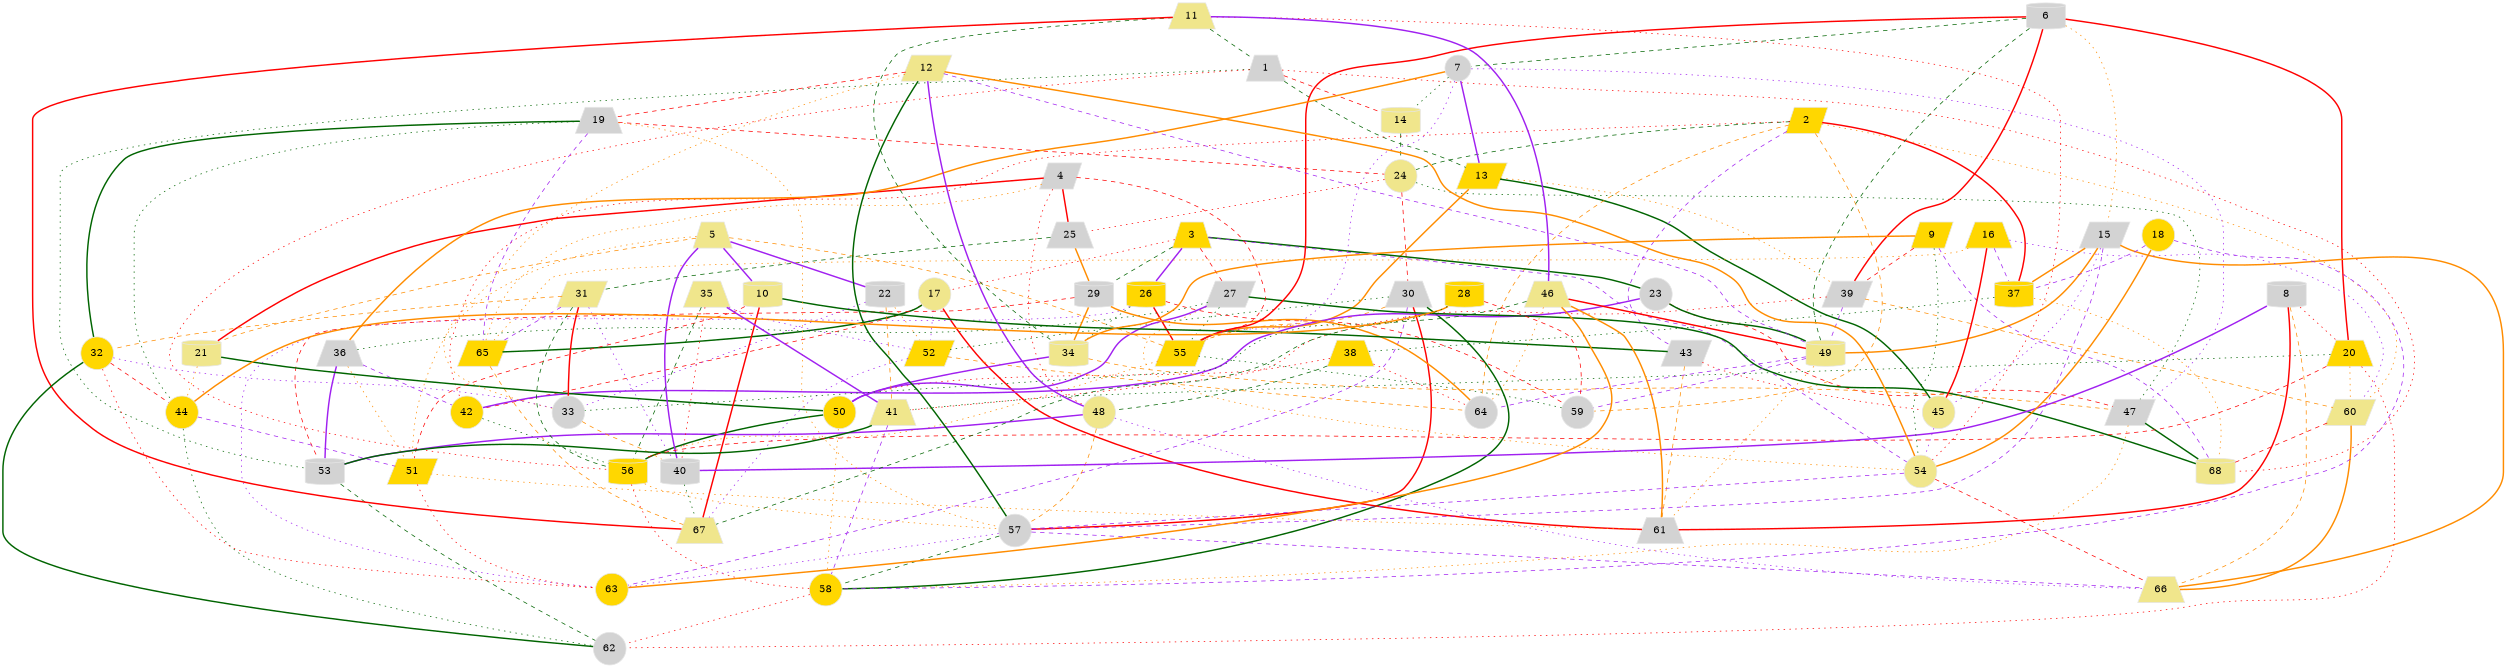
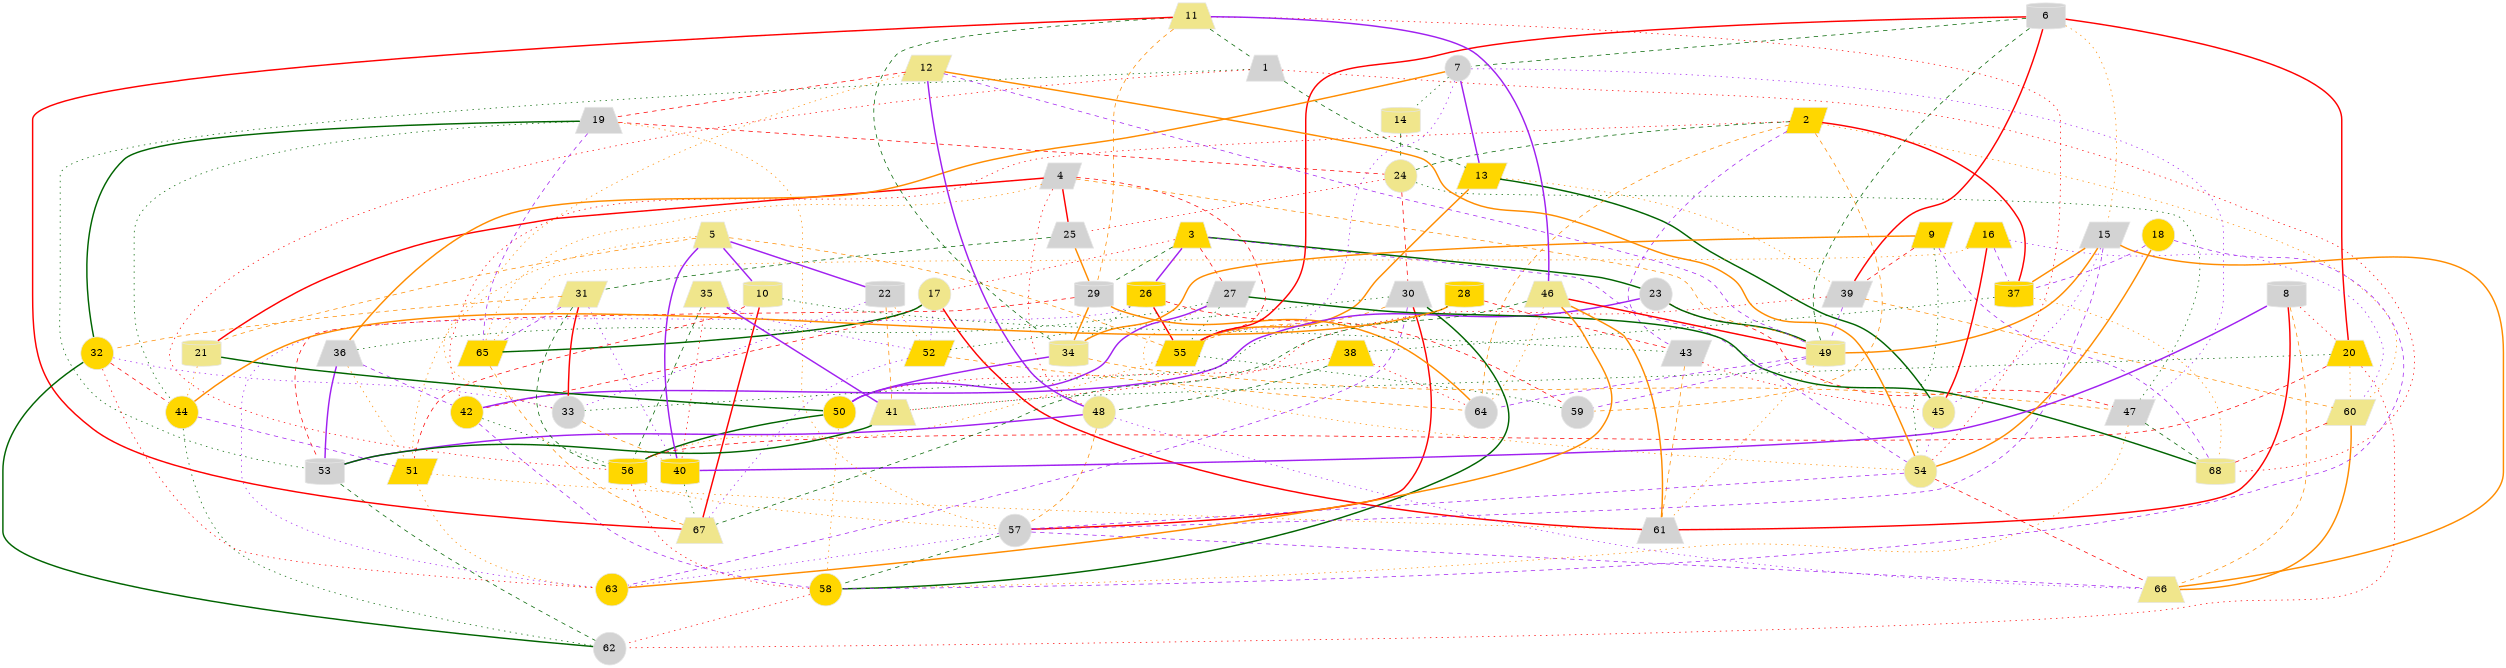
edge "1" -- "14": removed
edge "11" -- "29": added
edge "4" -- "49": added
edge "12" -- "57": removed
edge "28" -- "59": now "28" -- "43"
edge "10" -- "43": style bold -> dotted
edge "47" -- "68": style bold -> dashed
node "40": fillcolor lightgrey -> gold
edge "41" -- "58": now "42" -- "58"
edge "51" -- "63": color red -> darkorange
